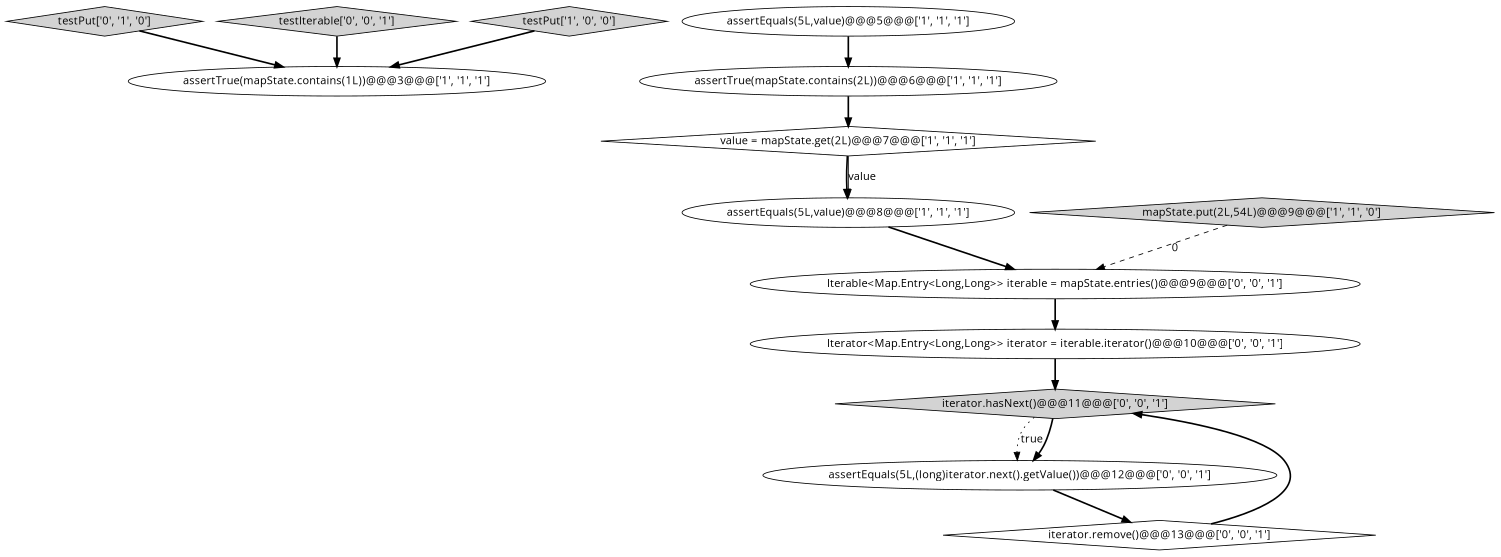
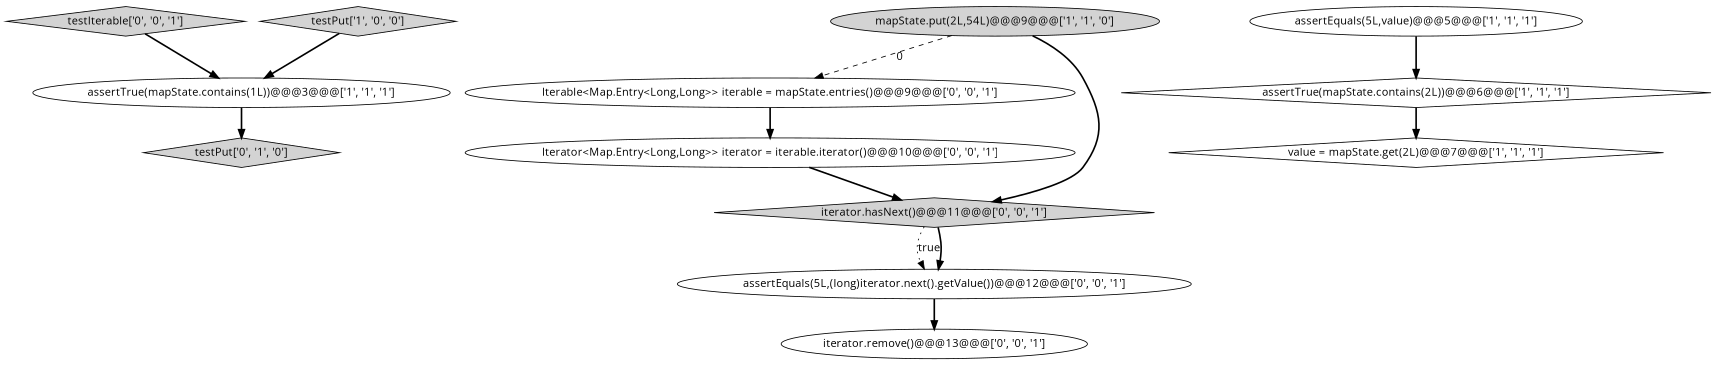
edge "testPut['0', '1', '0']" -> "assertTrue(mapState.contains(1L))@@@3@@@['1', '1', '1']": reversed
node "assertTrue(mapState.contains(2L))@@@6@@@['1', '1', '1']": shape ellipse -> diamond
node "assertEquals(5L,value)@@@8@@@['1', '1', '1']": removed
node "mapState.put(2L,54L)@@@9@@@['1', '1', '0']": shape diamond -> ellipse
edge "iterator.remove()@@@13@@@['0', '0', '1']" -> "iterator.hasNext()@@@11@@@['0', '0', '1']": now "mapState.put(2L,54L)@@@9@@@['1', '1', '0']" -> "iterator.hasNext()@@@11@@@['0', '0', '1']"
node "iterator.remove()@@@13@@@['0', '0', '1']": shape diamond -> ellipse
